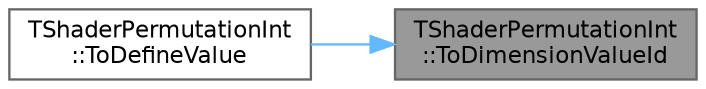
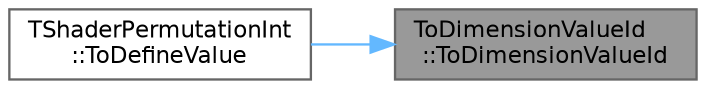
node "TShaderPermutationInt ::ToDimensionValueId": label "TShaderPermutationInt ::ToDimensionValueId" -> "ToDimensionValueId ::ToDimensionValueId"
